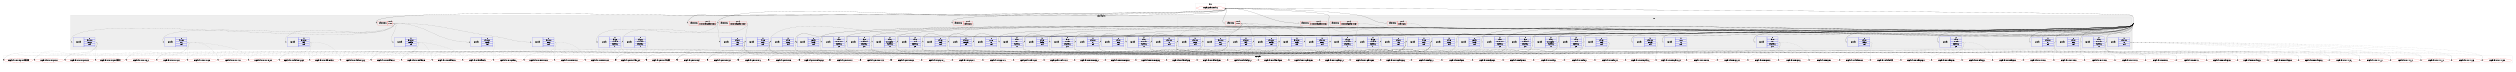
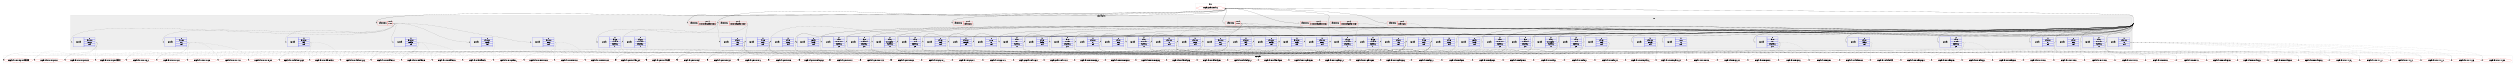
node "portage://app-text/hunspell-1.6.2-r1": label "portage://app-text/hunspell-1.6.2-r1" -> "portage://app-parser/hunspell-1.6.2-r1"
